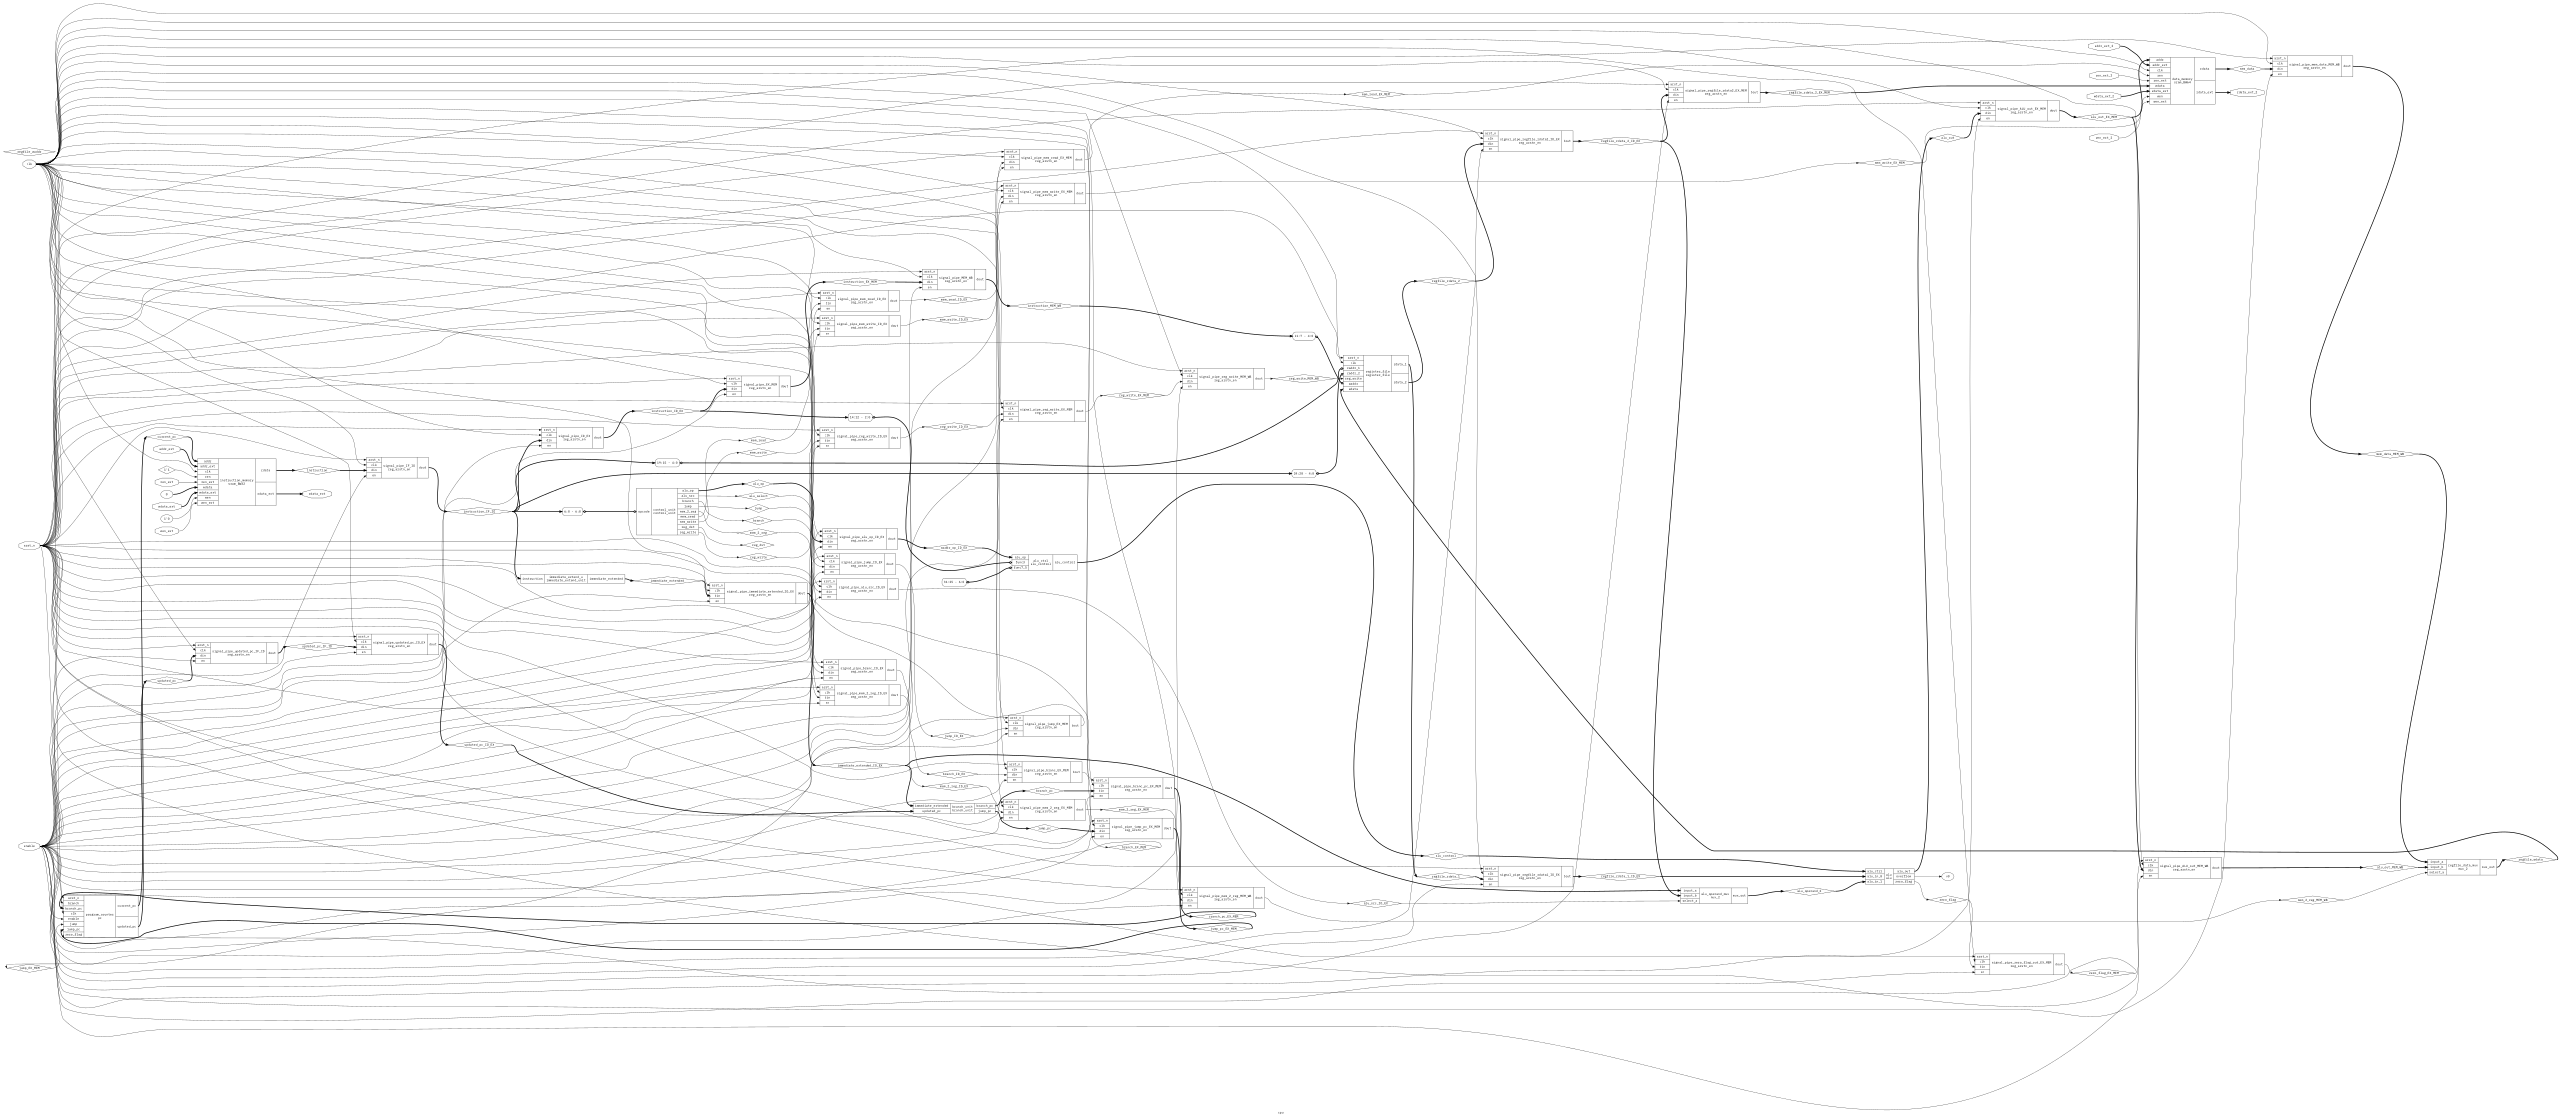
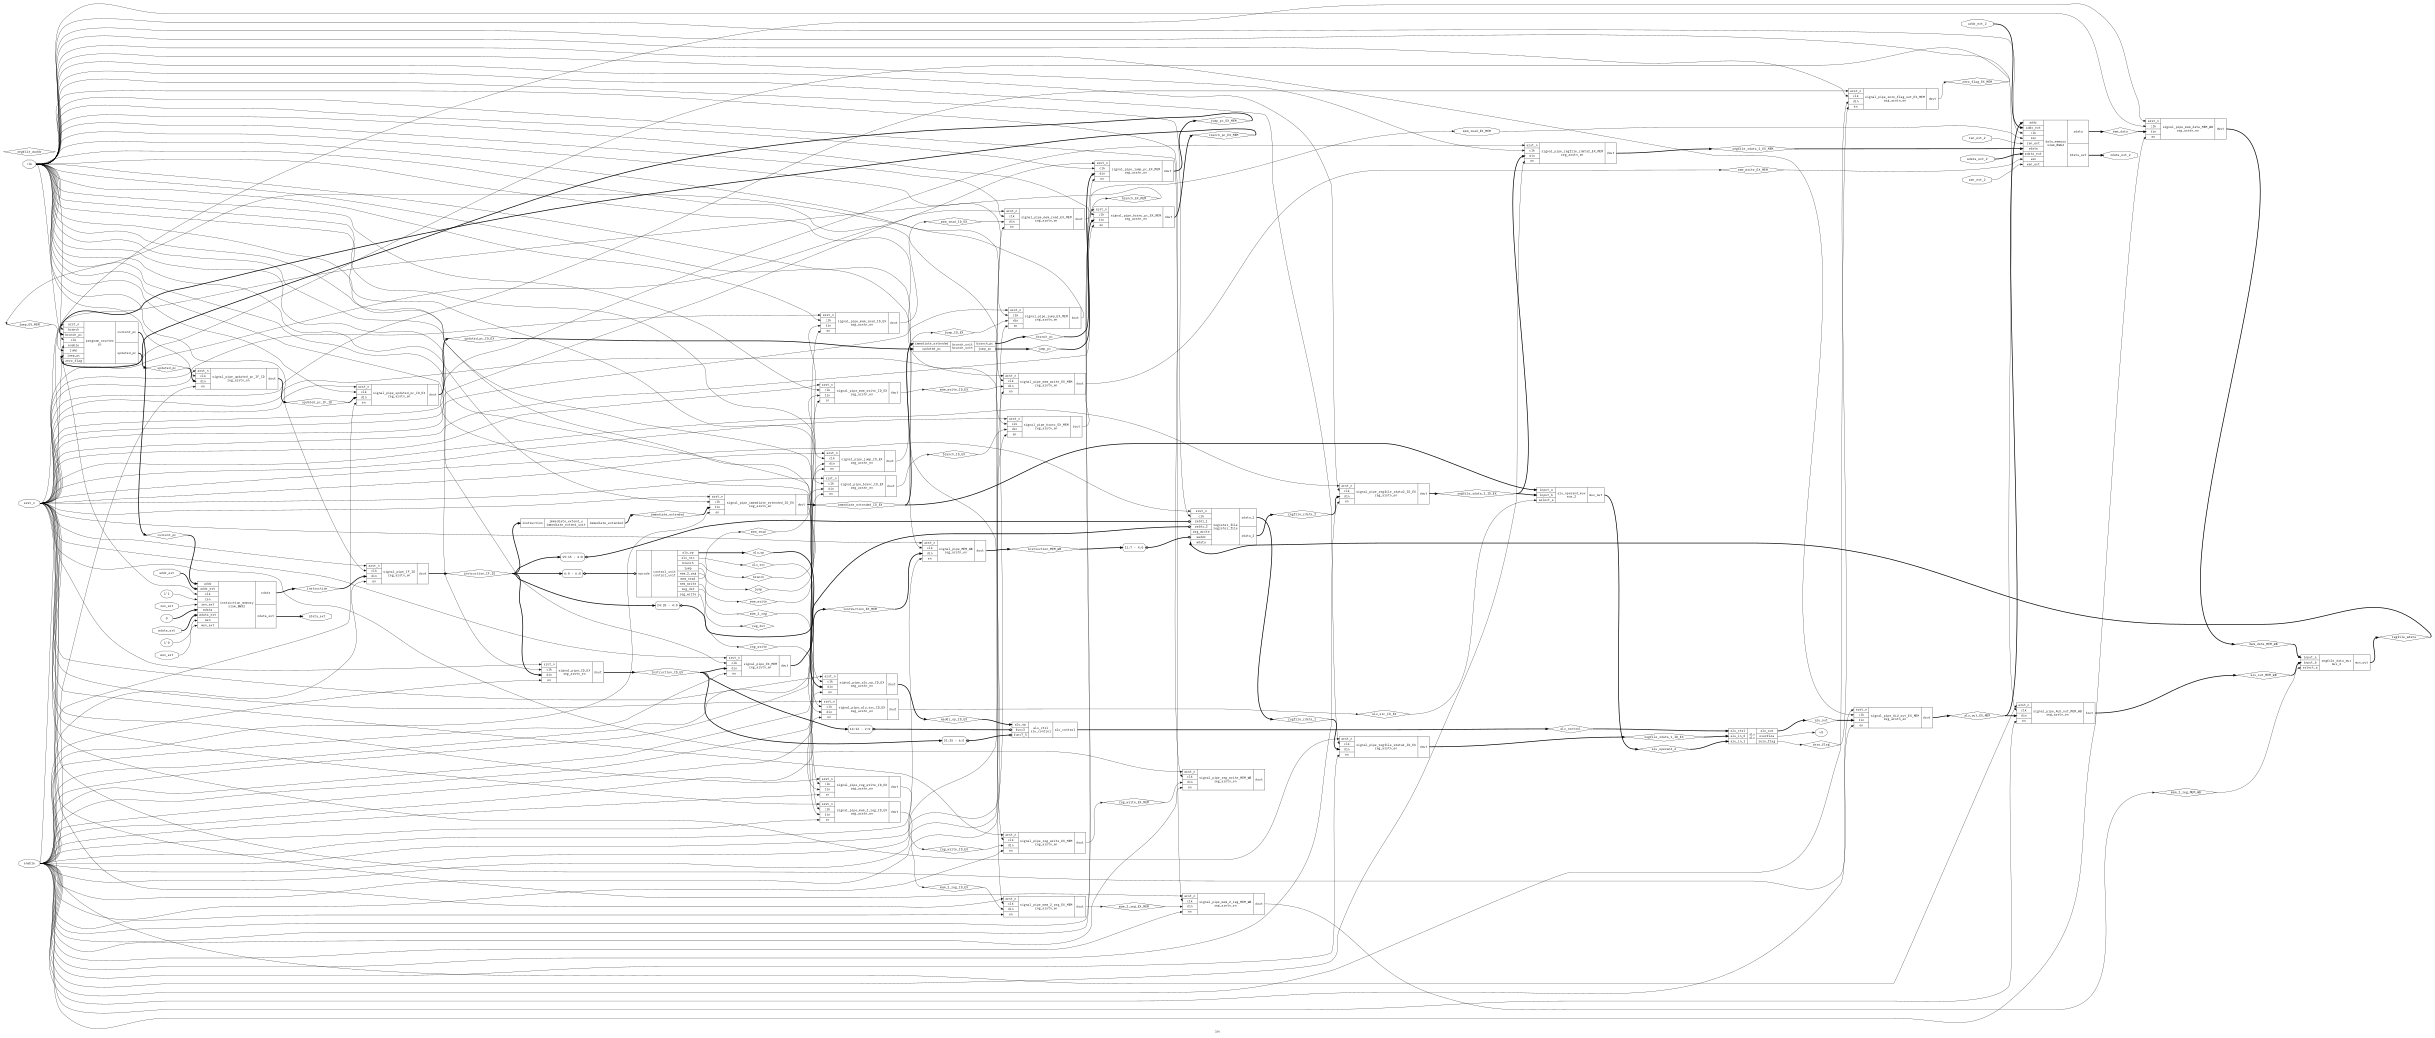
node "mem_read_EX_MEM": shape diamond -> octagon
node "reg_write_MEM_WB": removed
node "1'1": shape diamond -> ellipse
node "alu_select": label "alu_select" -> "alu_src"
edge "instruction_ID_EX" -> "31:25 - 6:0": added
